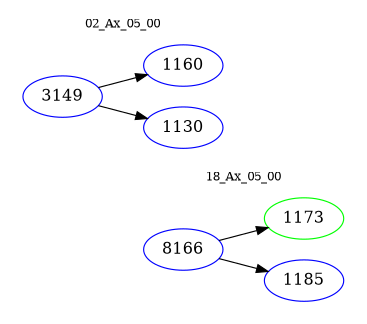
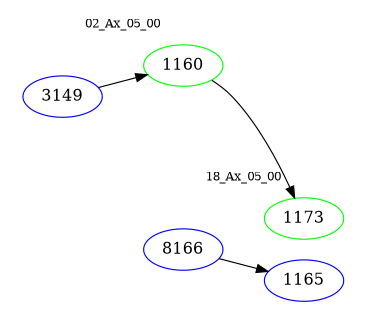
node "1160": color blue -> green
node "1130": removed
edge "8166" -> "1173": now "1160" -> "1173"
node "1185": label "1185" -> "1165"
